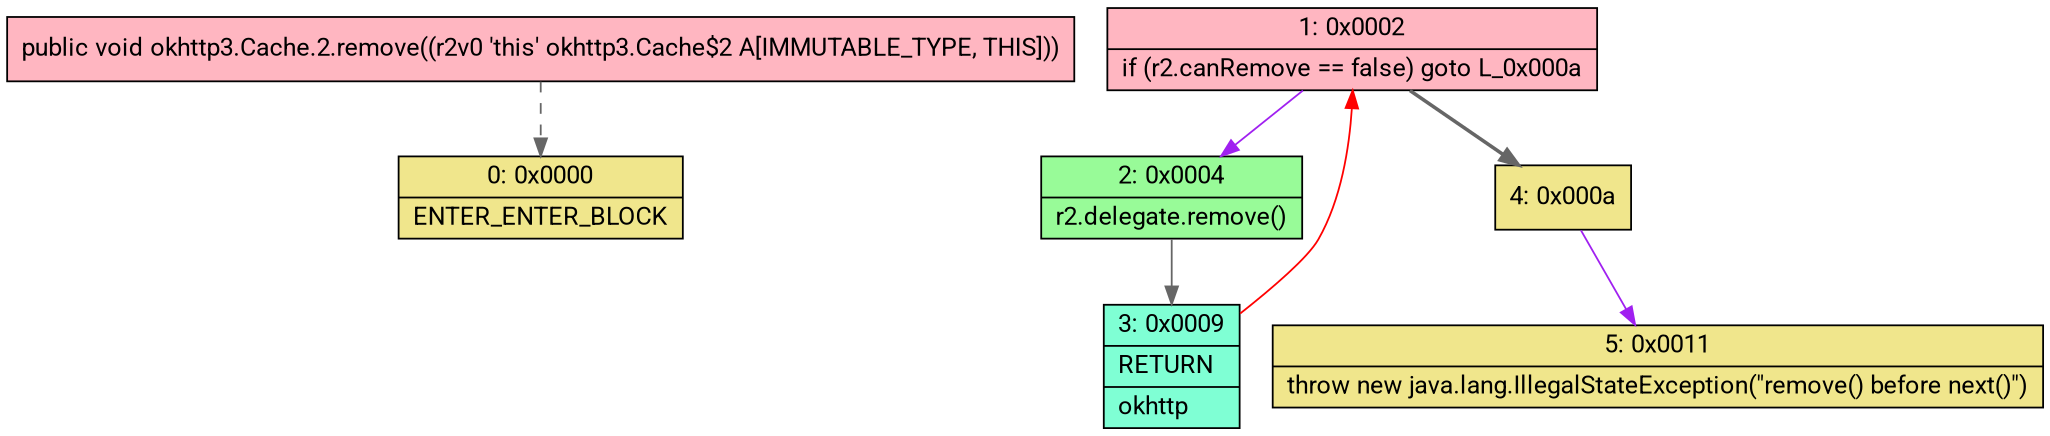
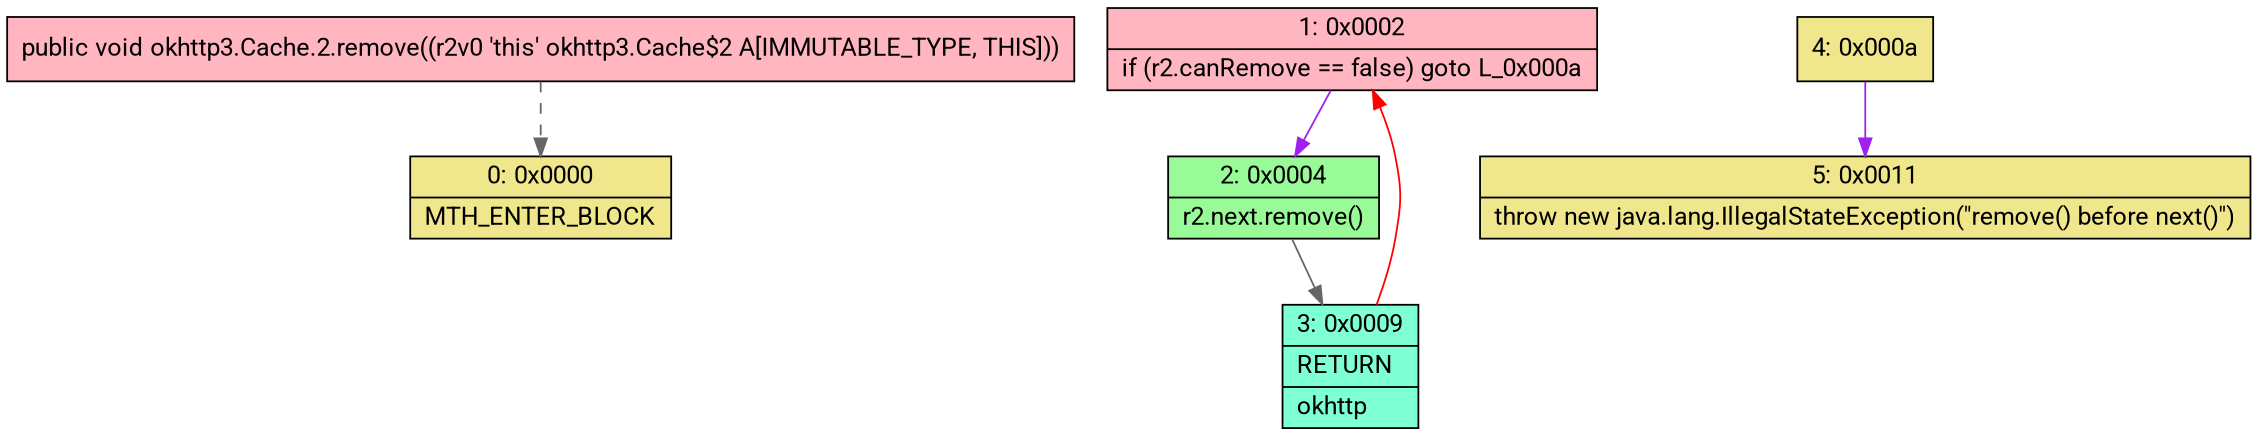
edge "1: 0x0002" -> "4: 0x000a": removed
node "0: 0x0000": text "ENTER_ENTER_BLOCK" -> "MTH_ENTER_BLOCK"
node "2: 0x0004": text "r2.delegate.remove()" -> "r2.next.remove()"
